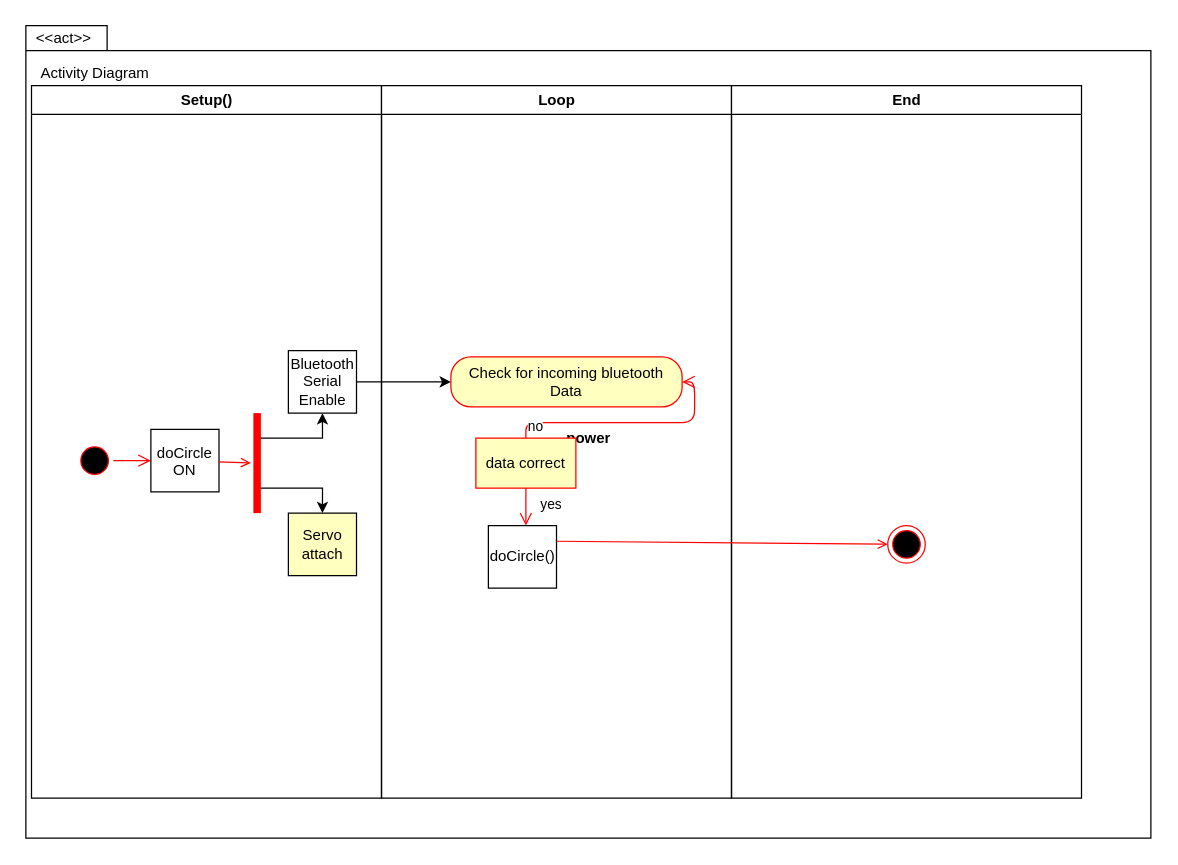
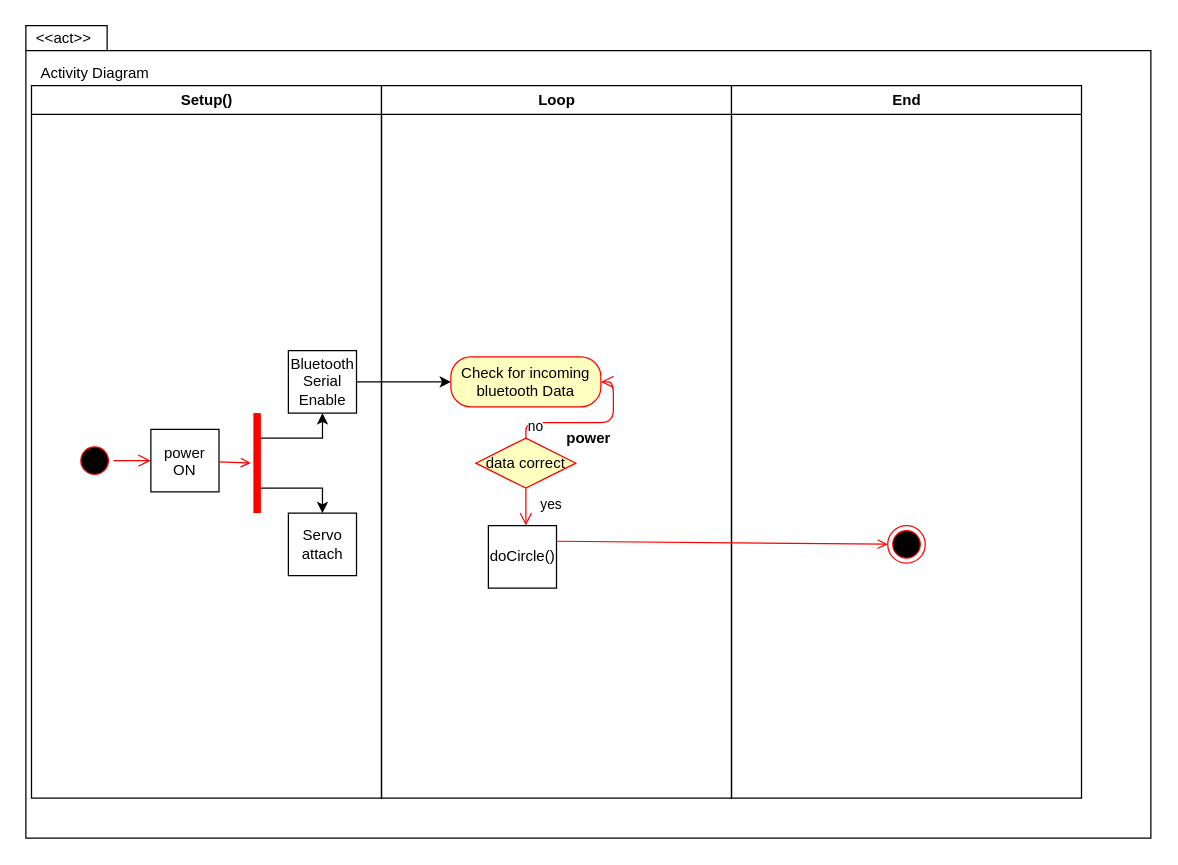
node "Check for incoming bluetooth Data": size 231x50 -> 150x50
node "doCircle ON": label "doCircle ON" -> "power ON"
node "data correct": shape rectangle -> diamond
node "Servo attach": fillcolor #ffffc0 -> #ffffff
